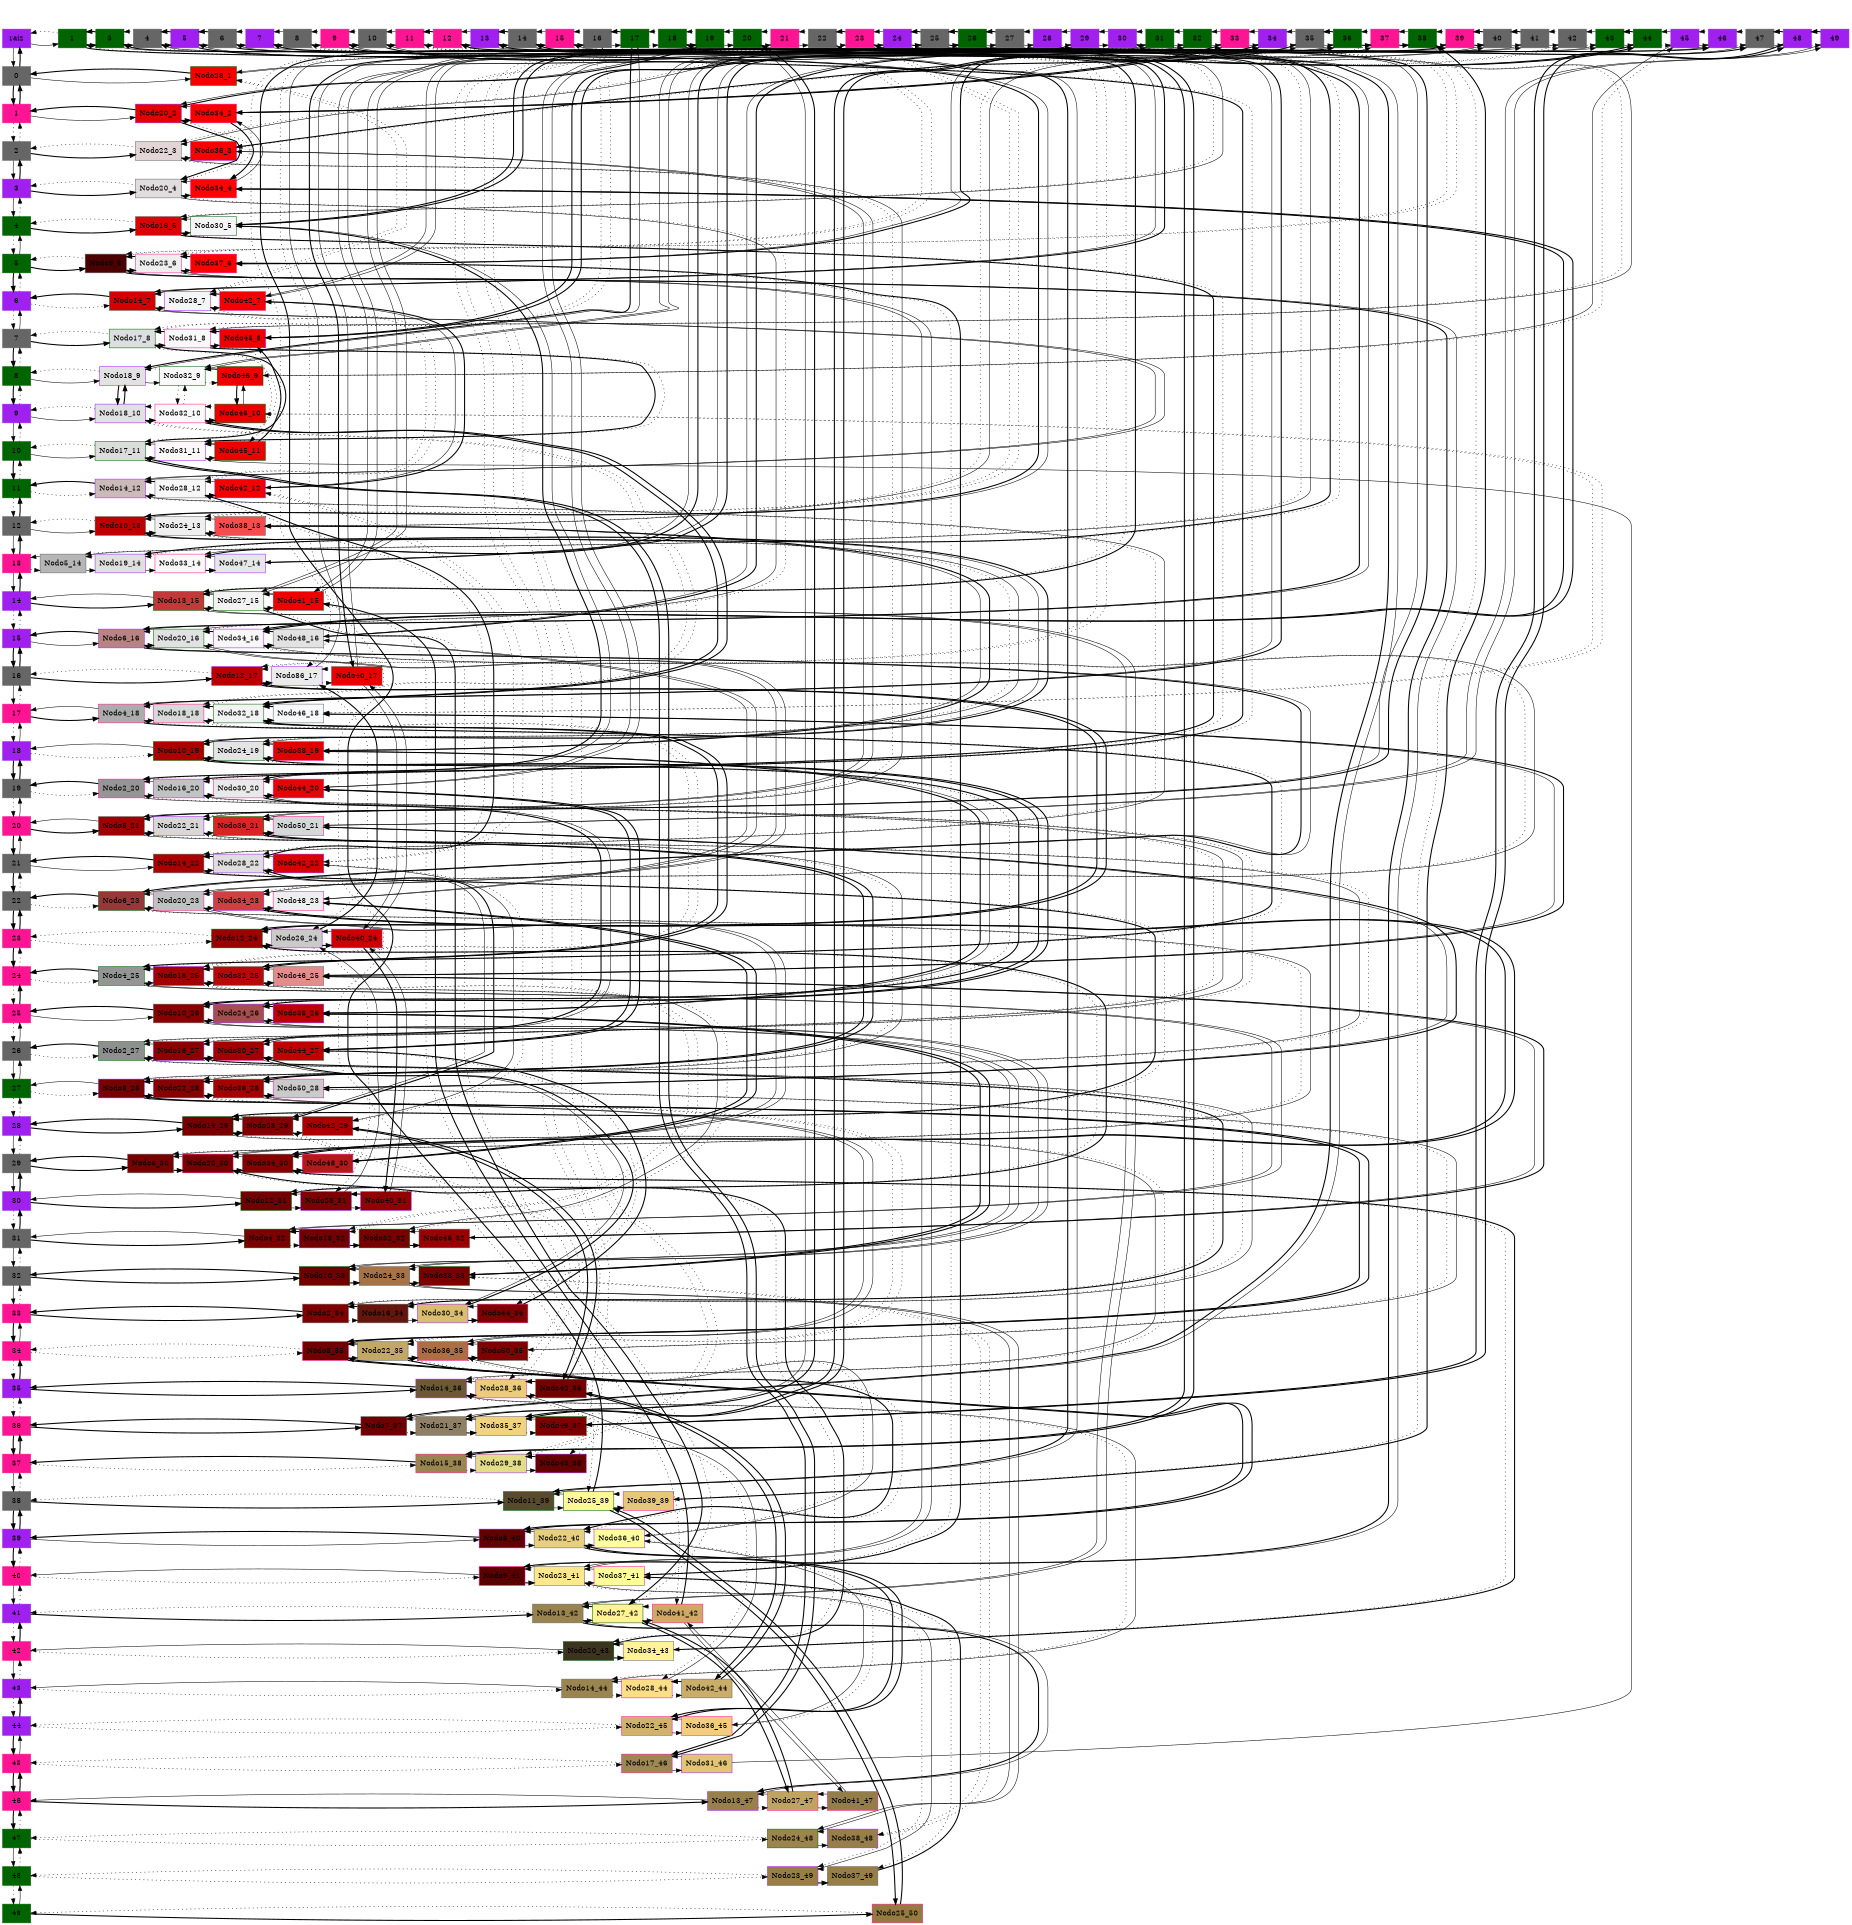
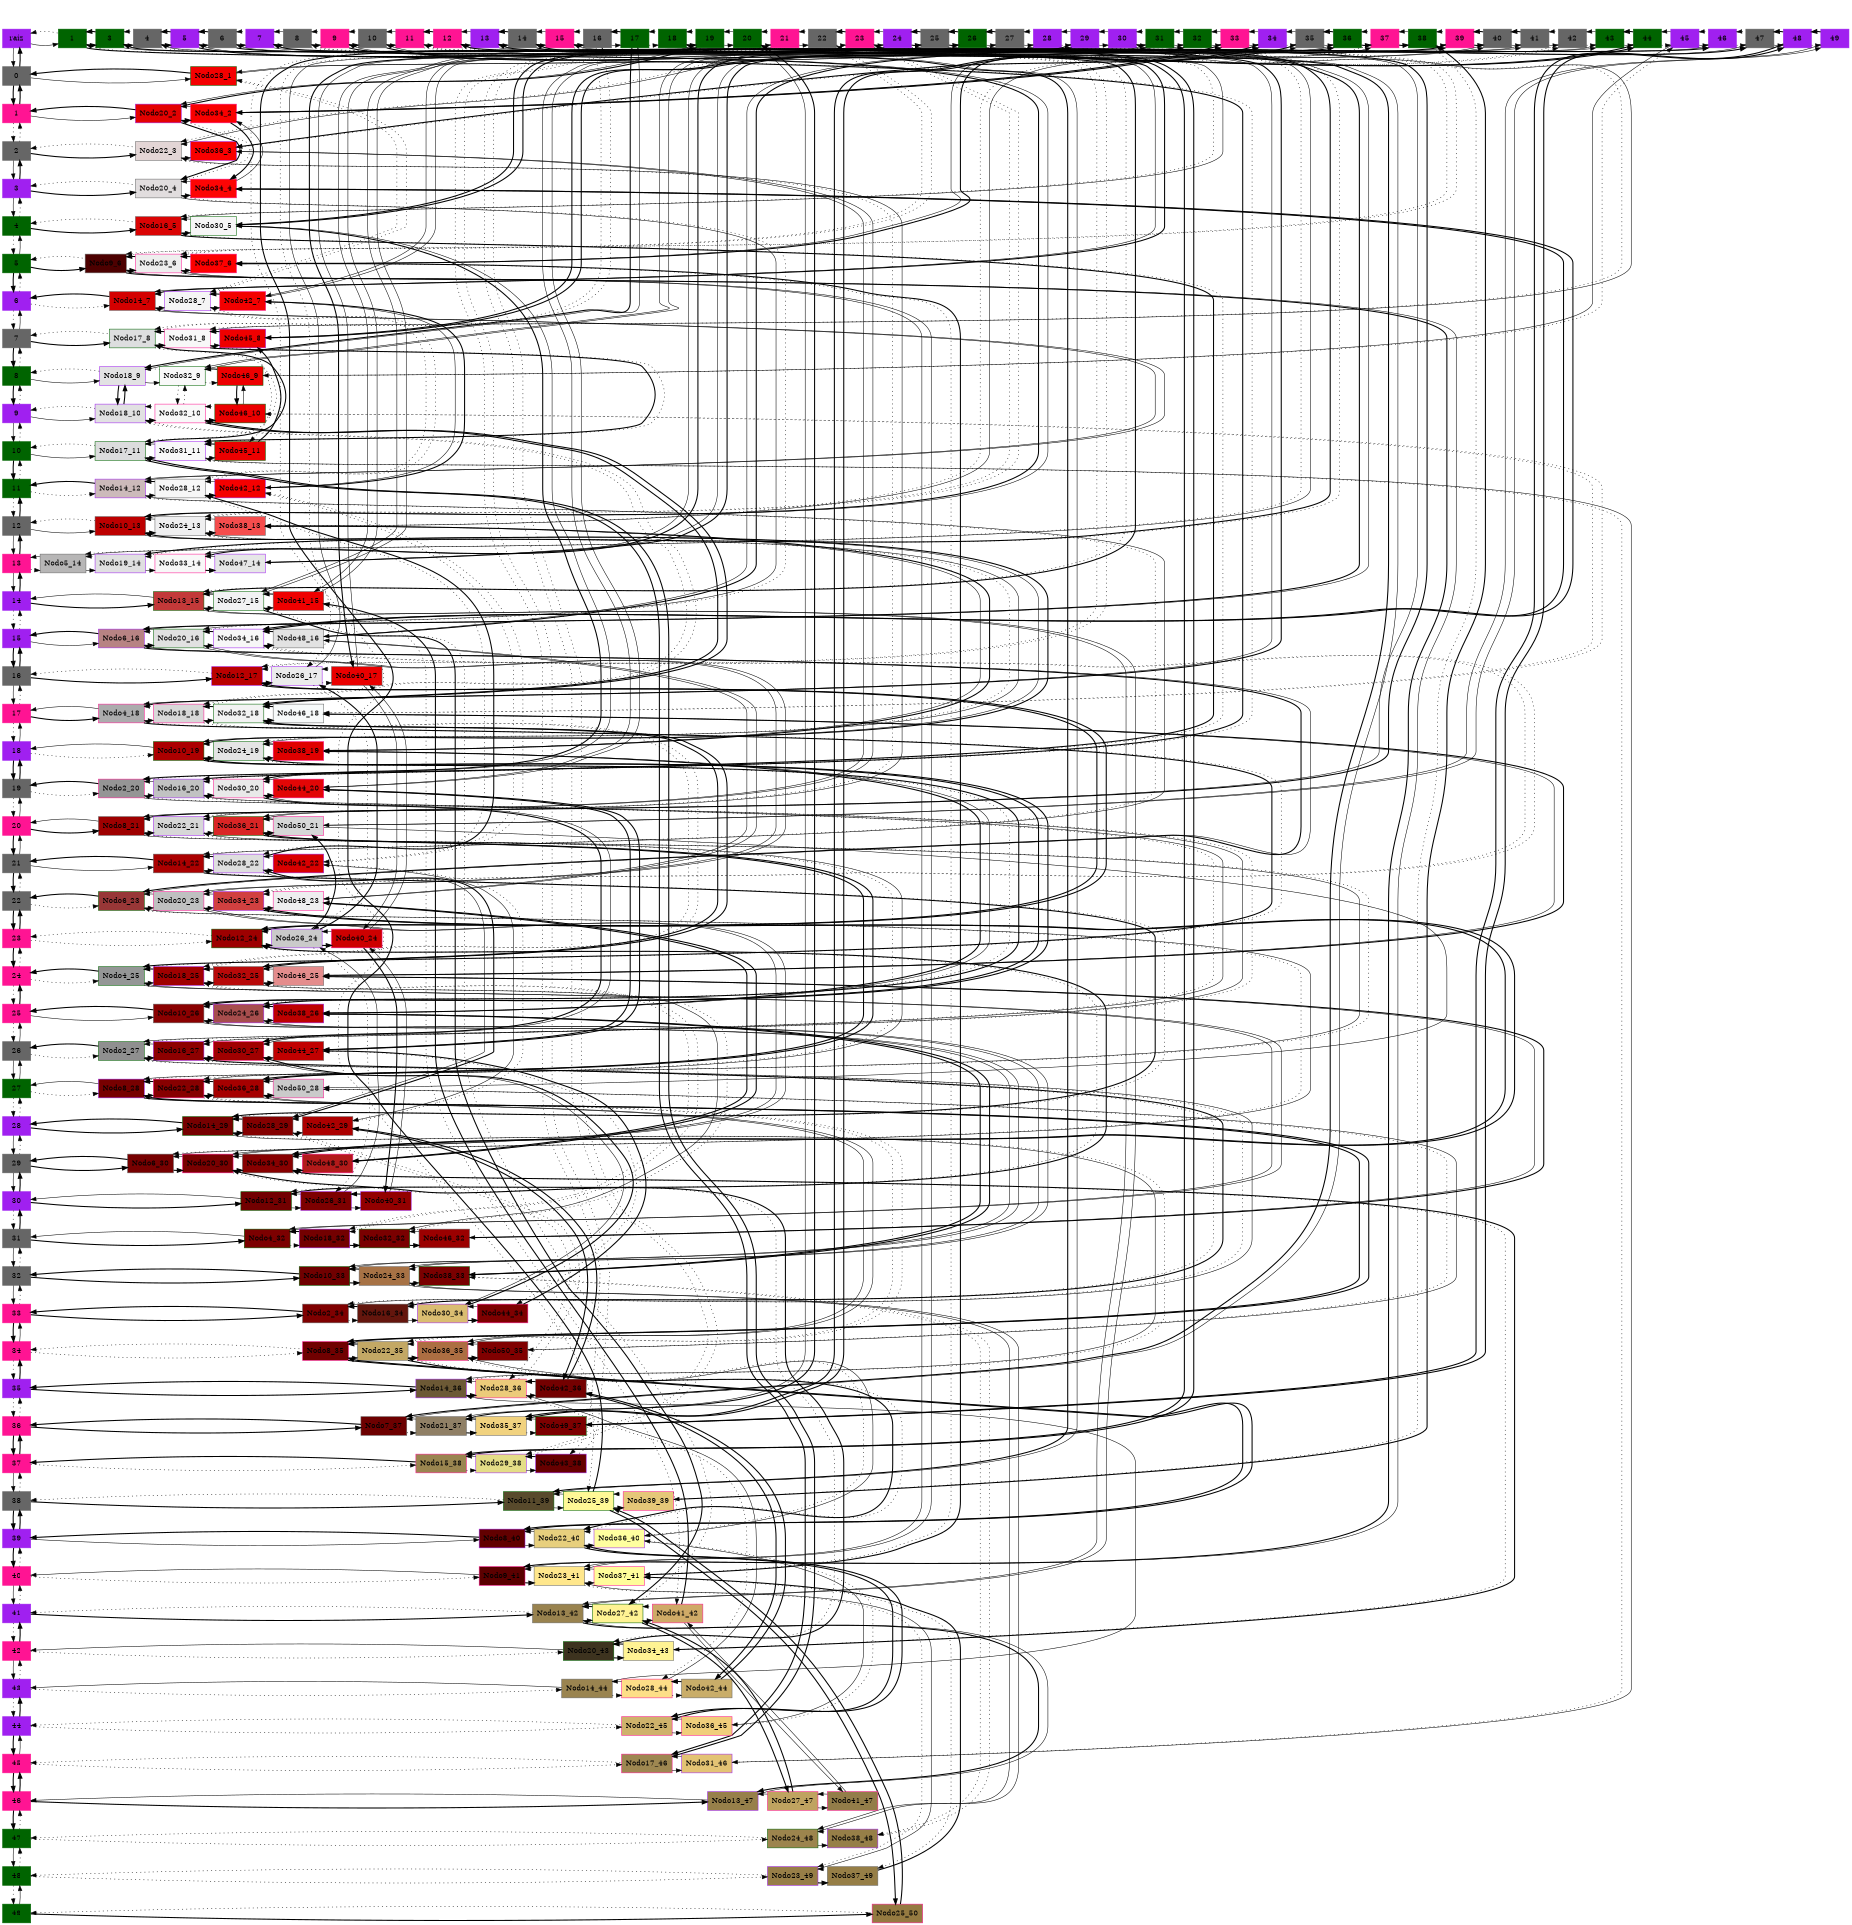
node "Nodo86_17": label "Nodo86_17" -> "Nodo26_17"
edge "Nodo34_23" -> "Nodo34_16": style solid -> dotted
edge "Nodo31_11" -> "Nodo31_46": added
edge "Nodo50_28" -> "Nodo50_21": now "Nodo26_24" -> "Nodo50_21"
edge "Nodo14_36" -> "Nodo14_44": removed
edge "Nodo13_47" -> "Nodo27_47": removed
